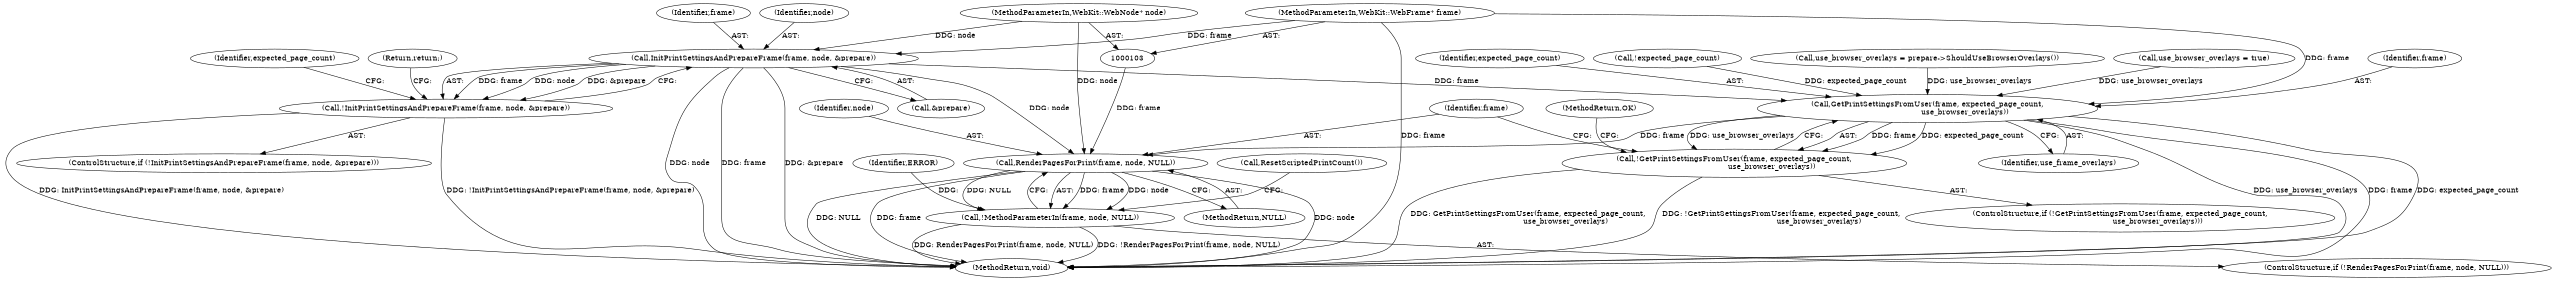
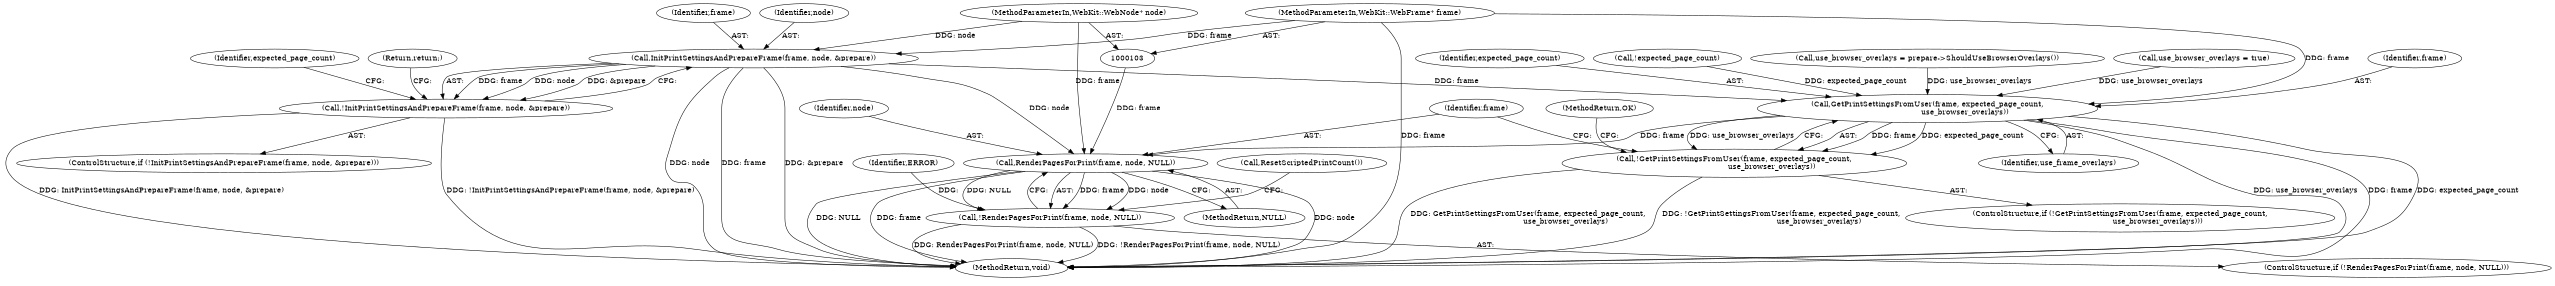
edge "(MethodParameterIn,WebKit::WebNode* node)" -> "(Call,RenderPagesForPrint(frame, node, NULL))": label "DDG: node" -> "DDG: frame"
node "(Call,&prepare)": removed
node "(Call,!MethodParameterIn(frame, node, NULL))": label "(Call,!MethodParameterIn(frame, node, NULL))" -> "(Call,!RenderPagesForPrint(frame, node, NULL))"
